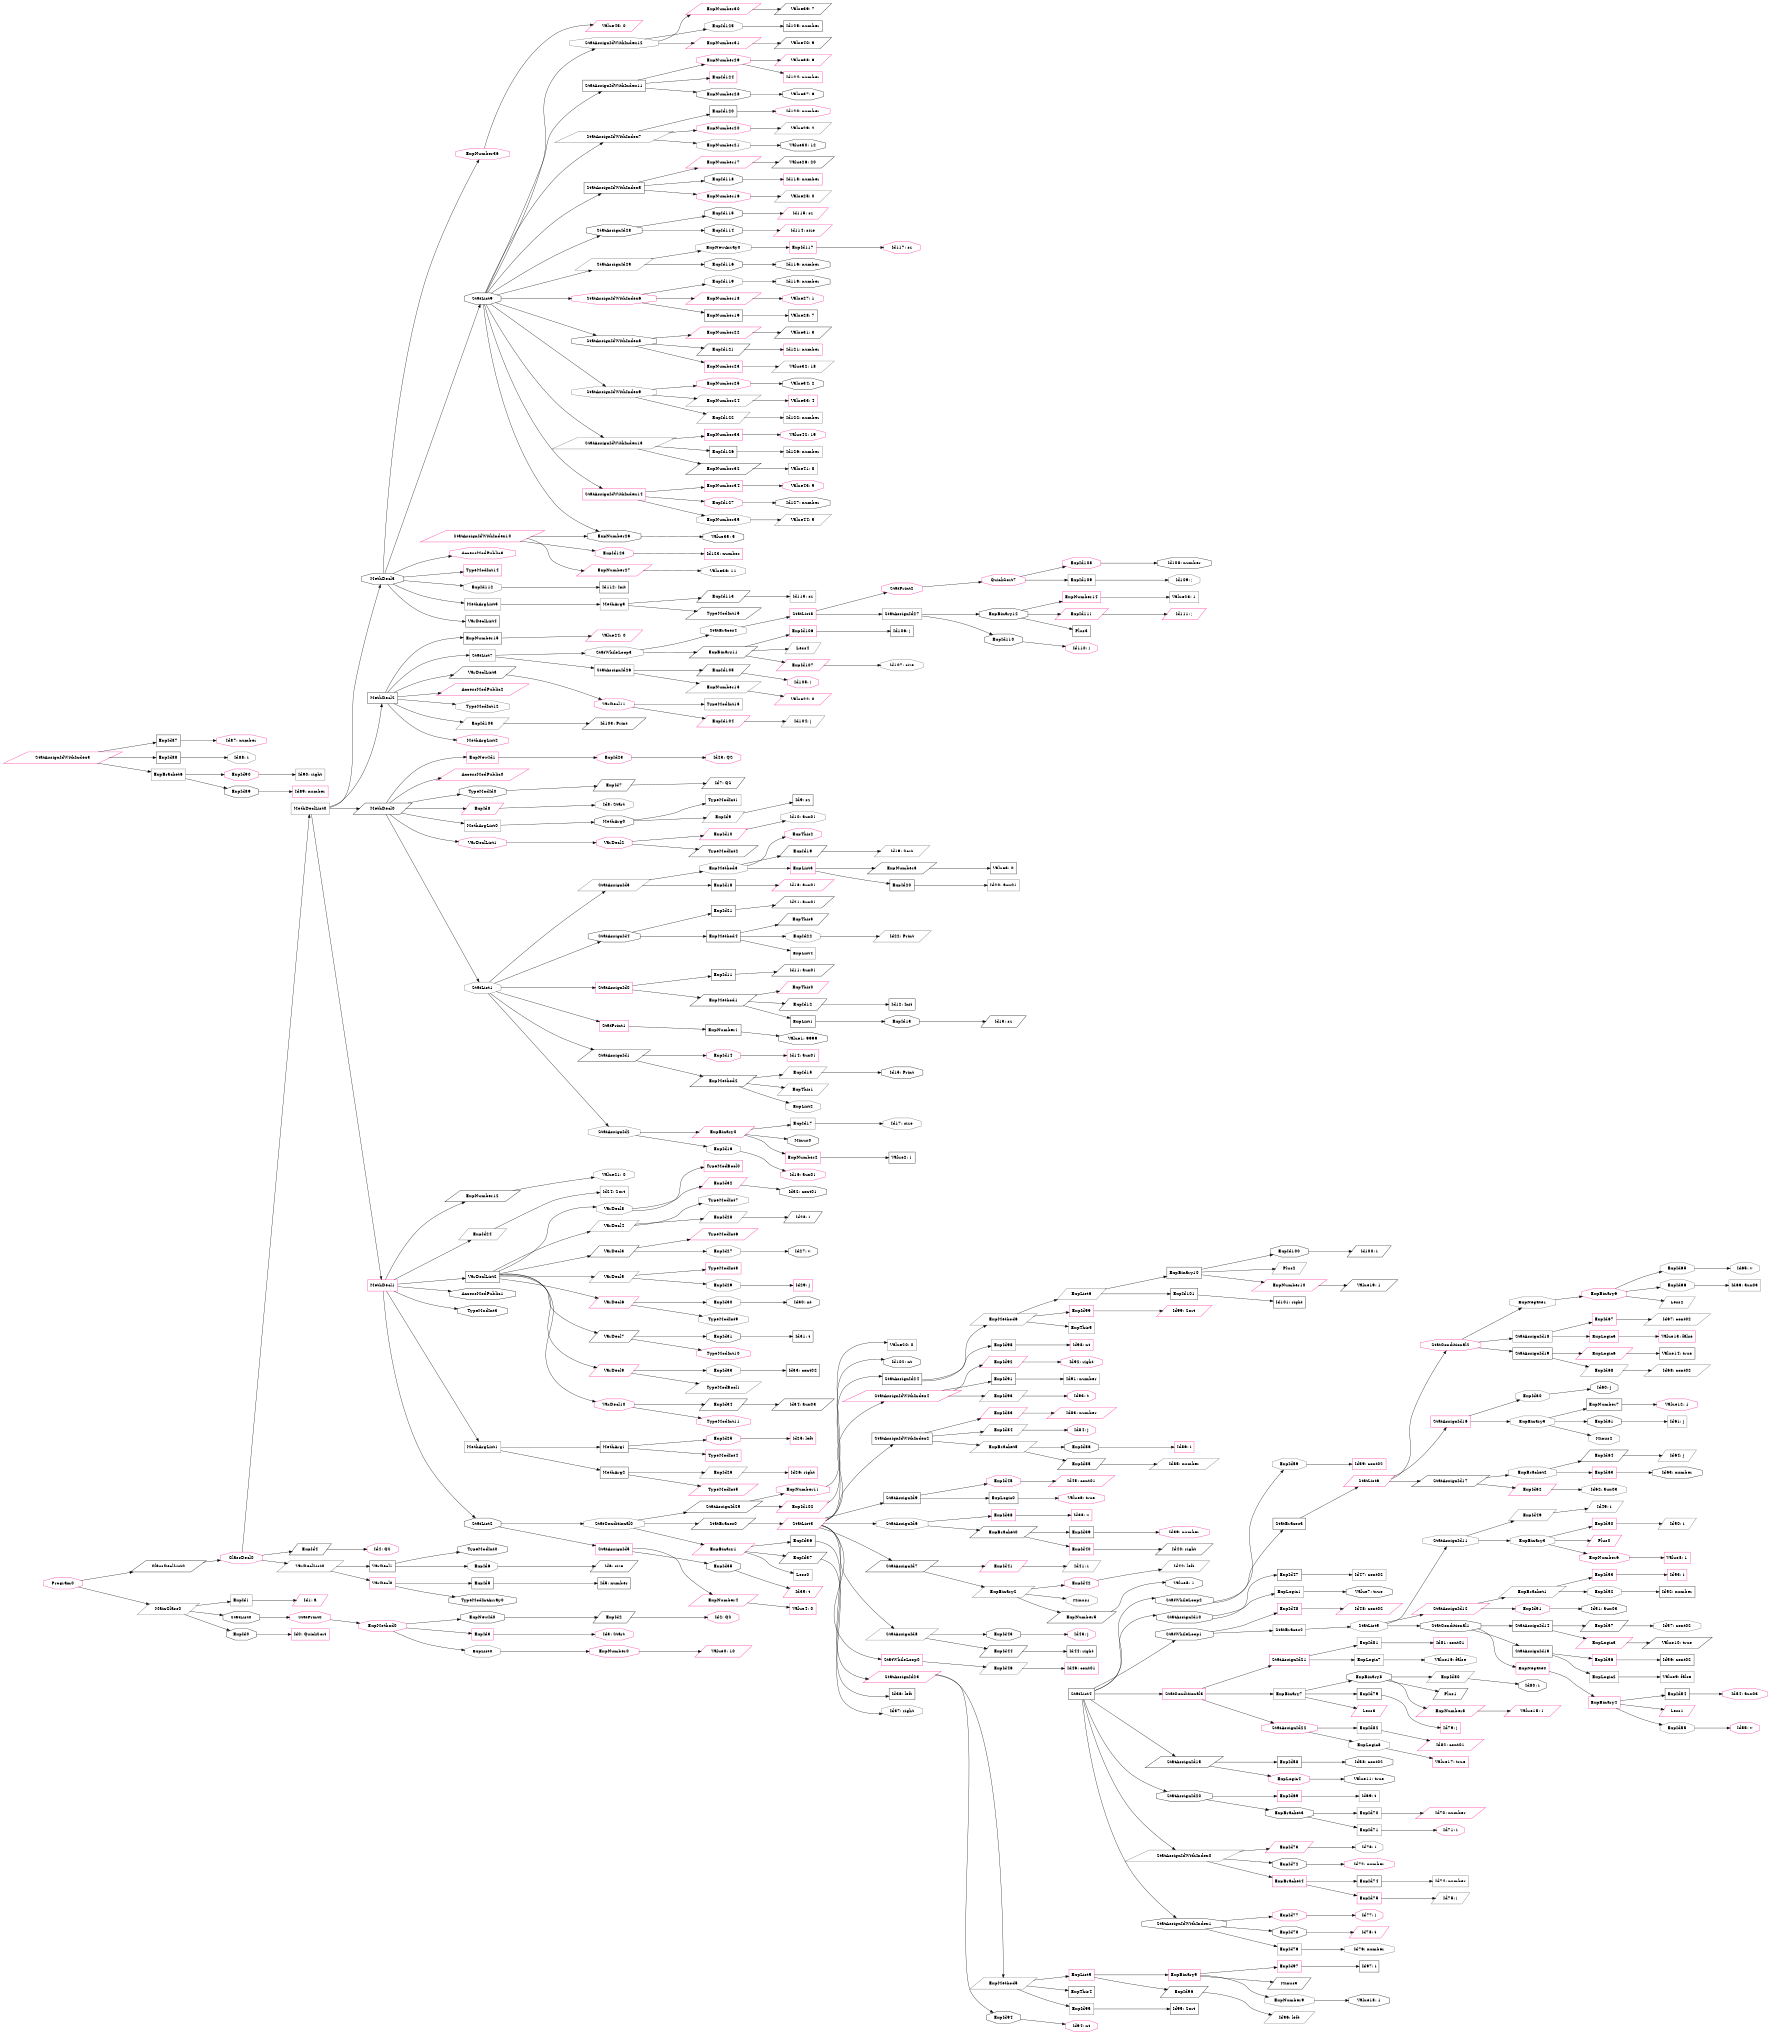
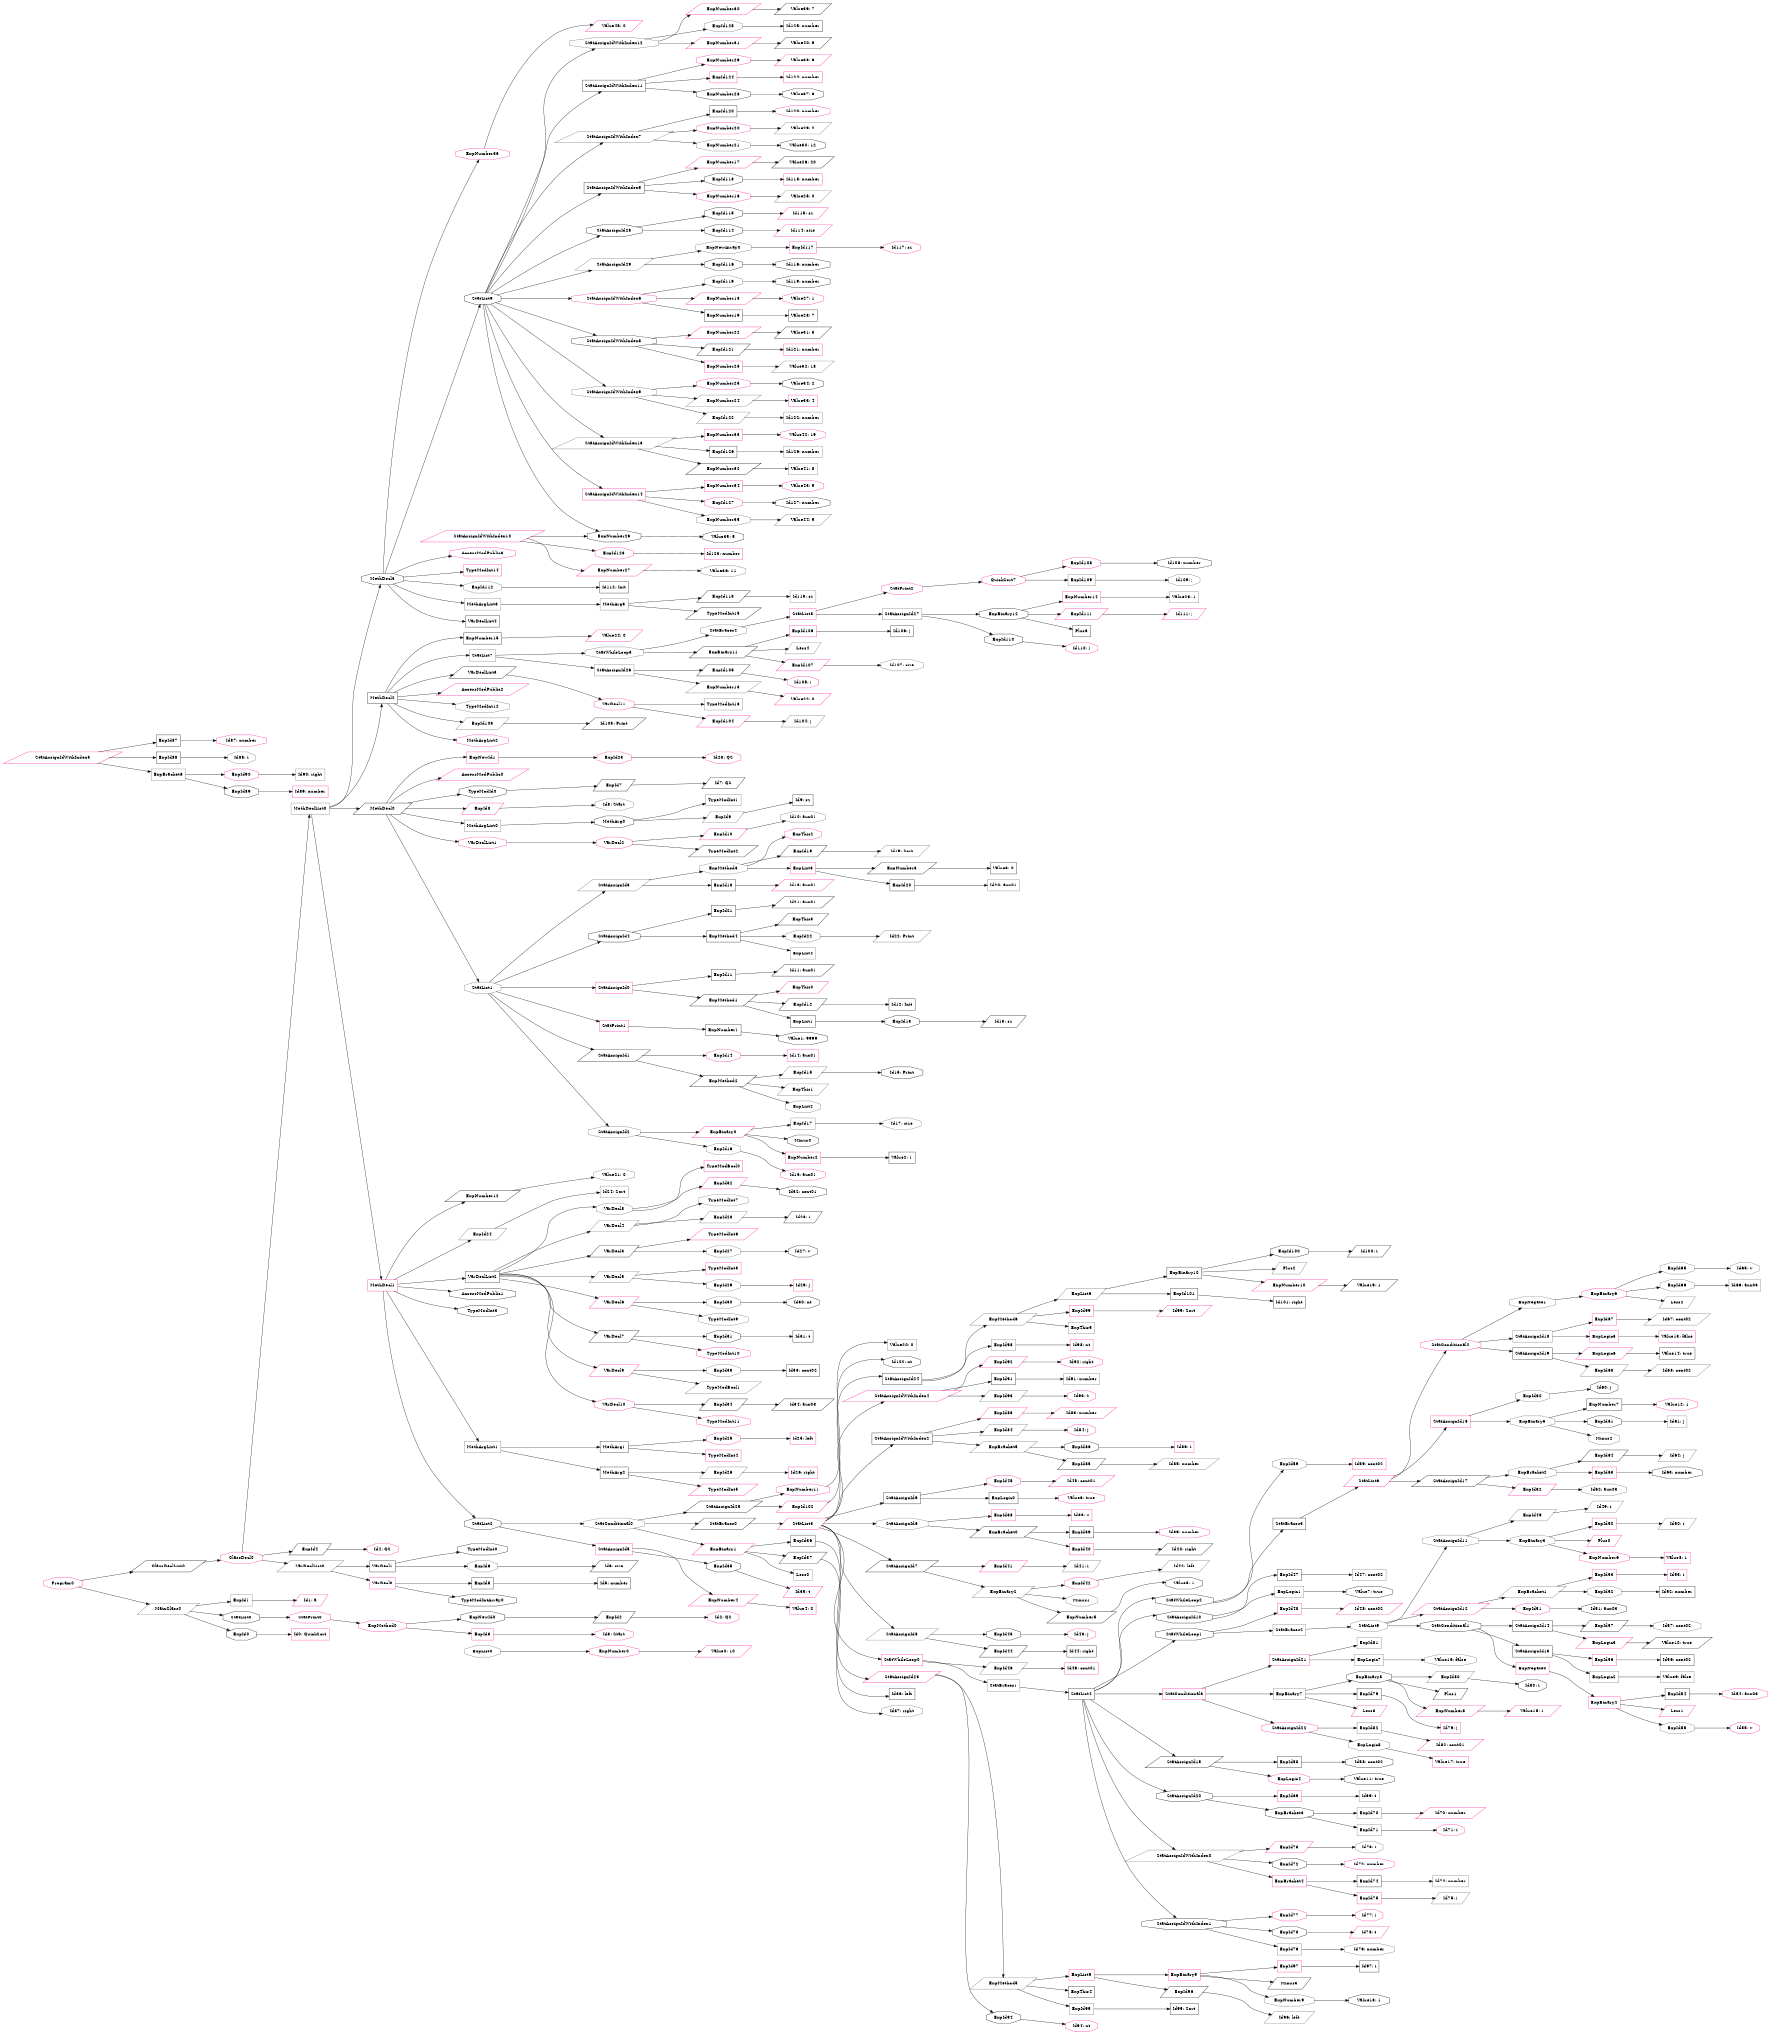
edge "ExpNumber29" -> "Id124: number": now "ExpId124" -> "Id124: number"
node "Id81: cont01": removed
edge "ExpMethod0" -> "ExpList0": removed
node "StatBraces1": added
